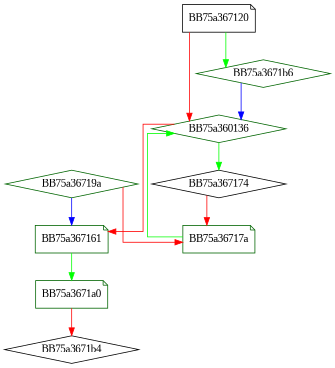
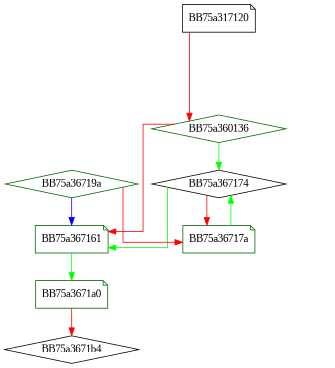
node "BB75a367120": label "BB75a367120" -> "BB75a317120"
node "BB75a3671b6": removed
edge "BB75a36717a" -> "BB75a360136": now "BB75a36717a" -> "BB75a367174"
edge "BB75a367174" -> "BB75a367161": added
